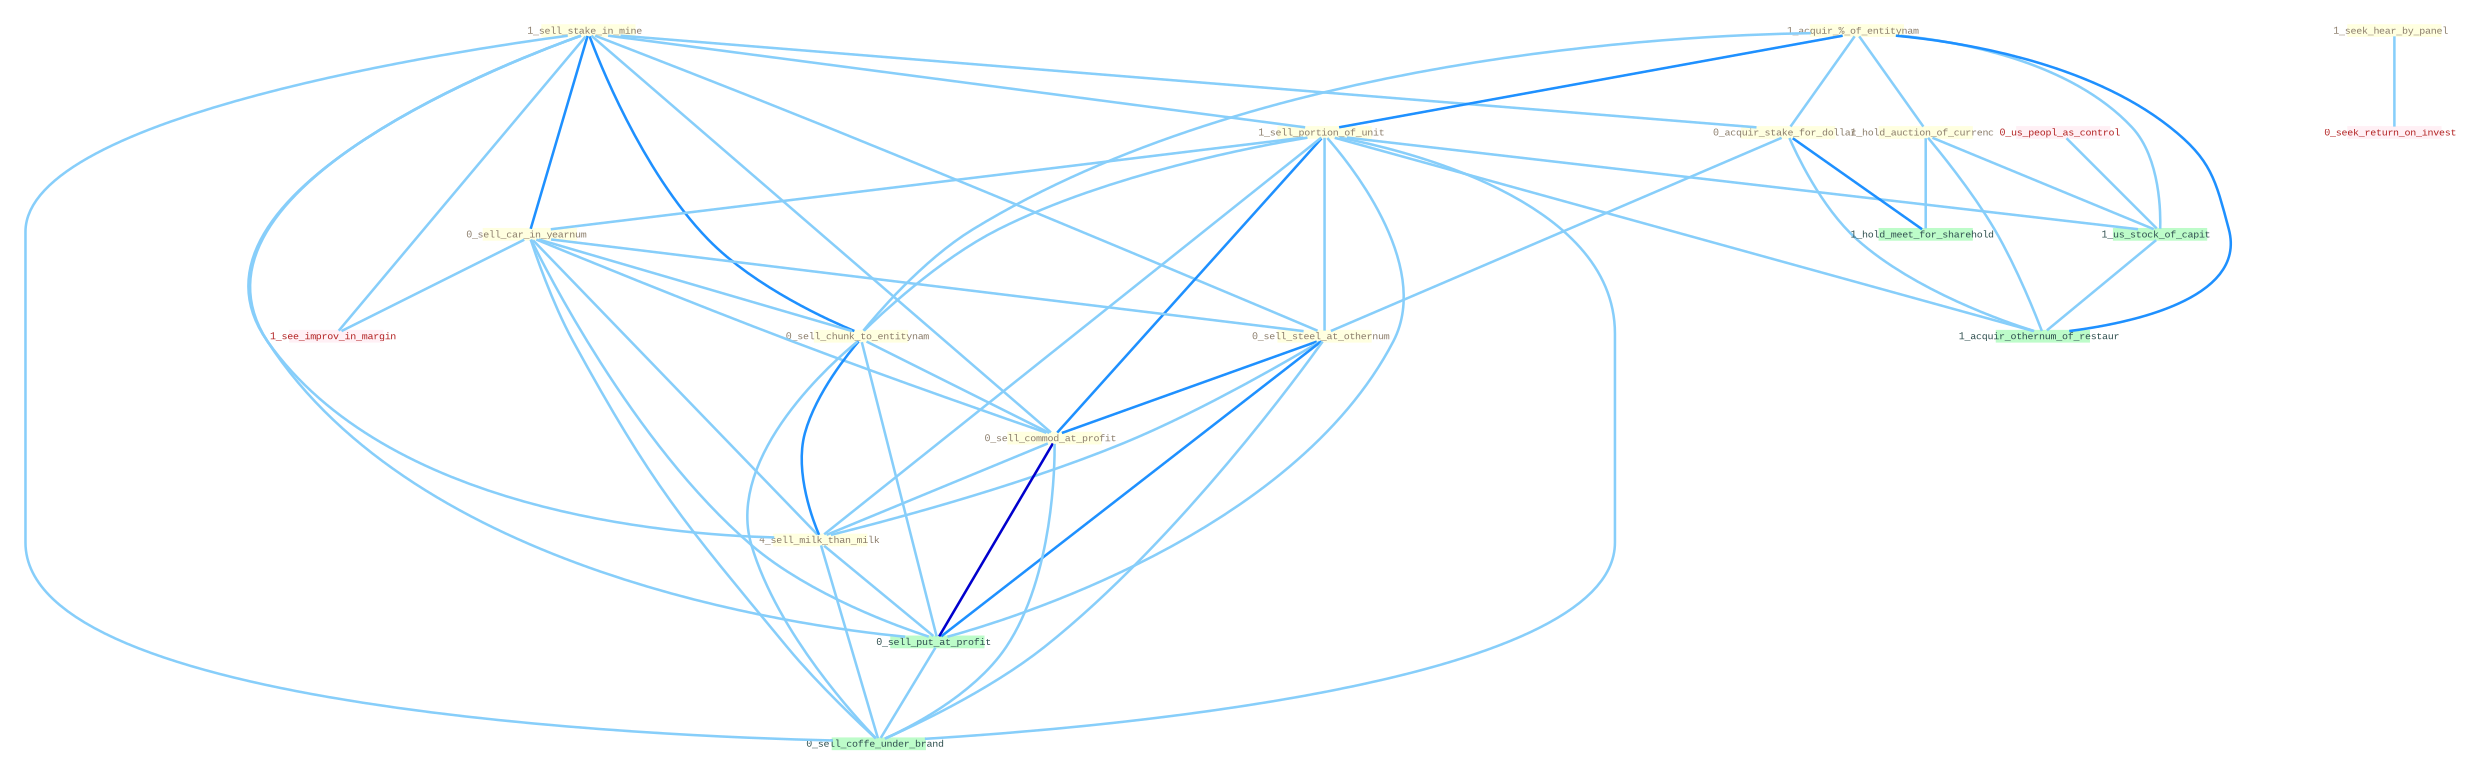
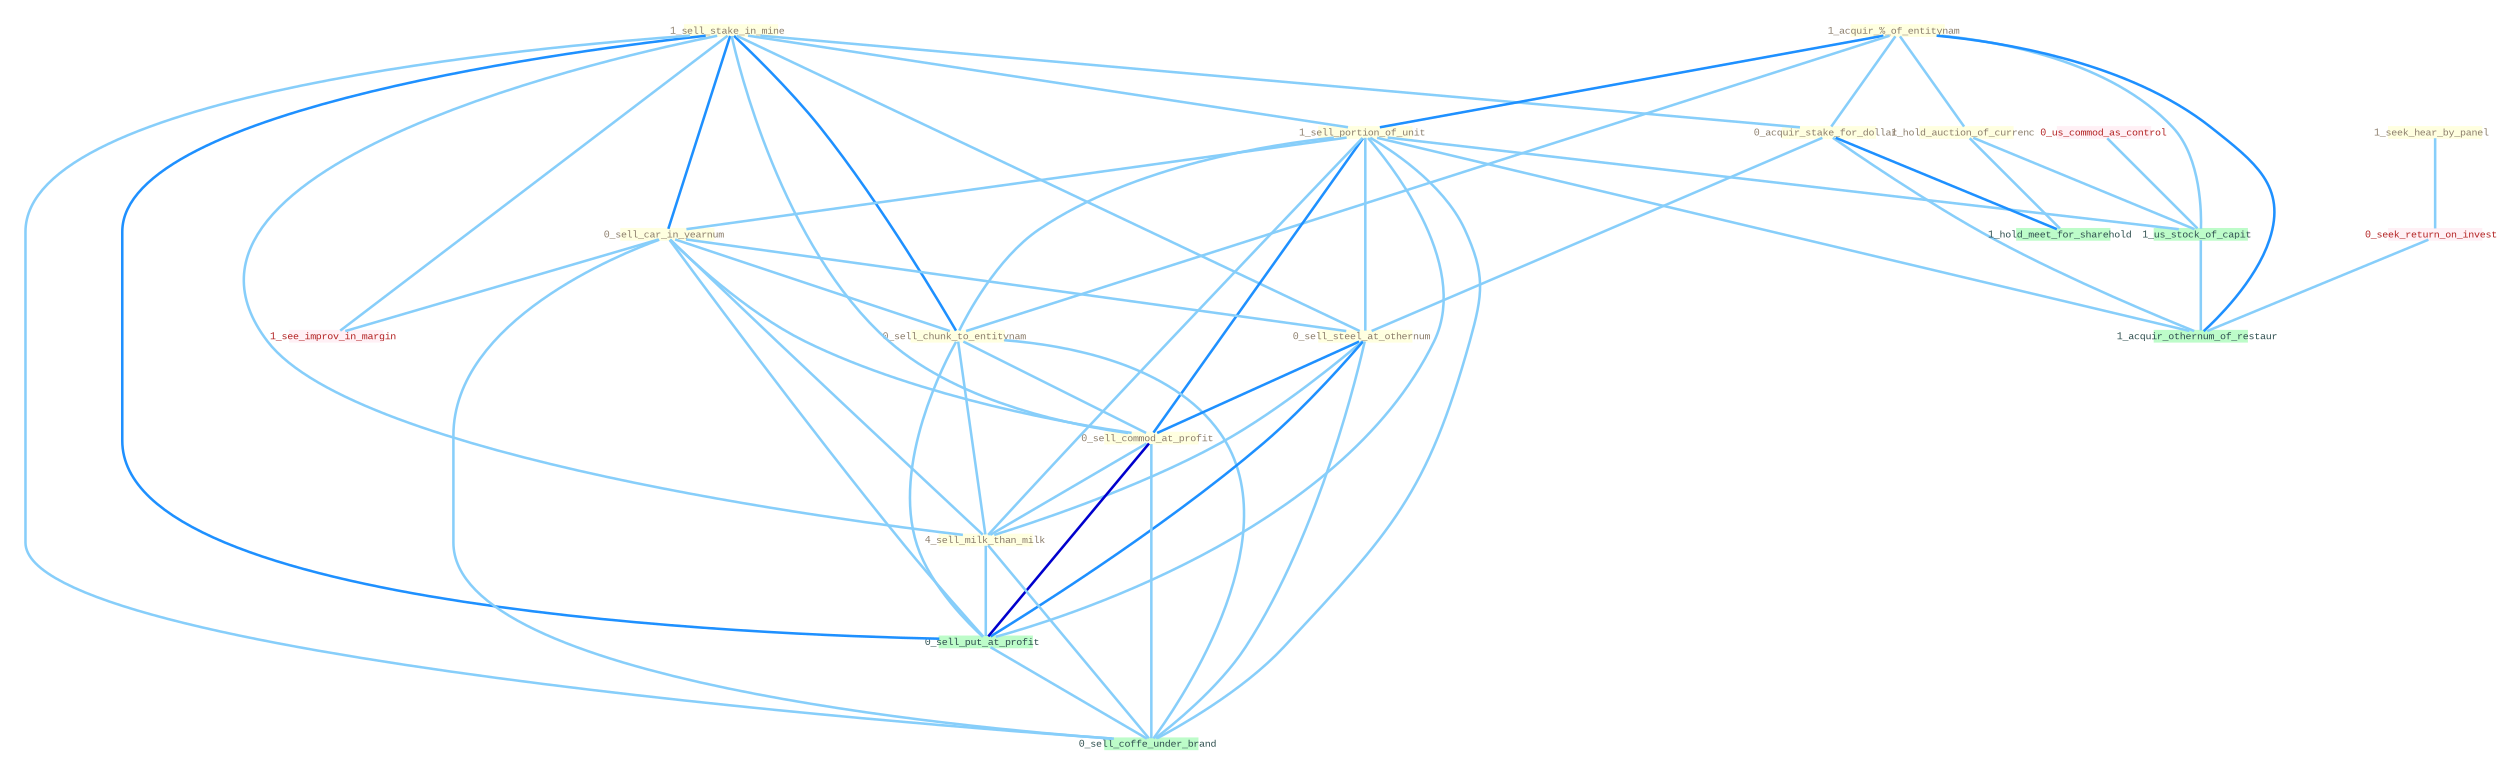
node "0_us_peopl_as_control": label "0_us_peopl_as_control" -> "0_us_commod_as_control"
edge "1_hold_auction_of_currenc" -- "1_acquir_othernum_of_restaur": now "0_seek_return_on_invest" -- "1_acquir_othernum_of_restaur"
edge "0_sell_chunk_to_entitynam" -- "4_sell_milk_than_milk": color #1e90ff -> #87cefa
edge "1_sell_stake_in_mine" -- "0_sell_put_at_profit": color #87cefa -> #1e90ff
